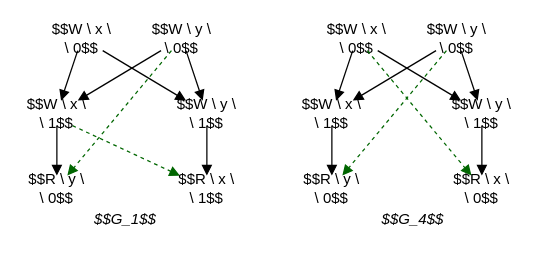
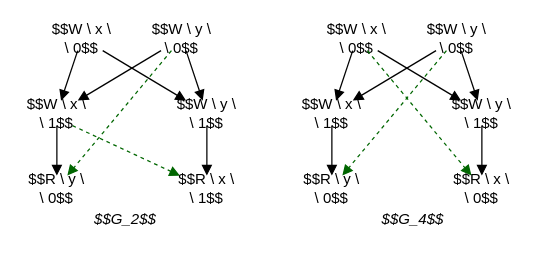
node "$$G_1$$": label "$$G_1$$" -> "$$G_2$$"
